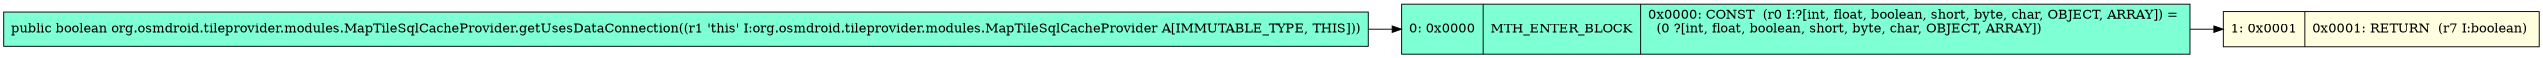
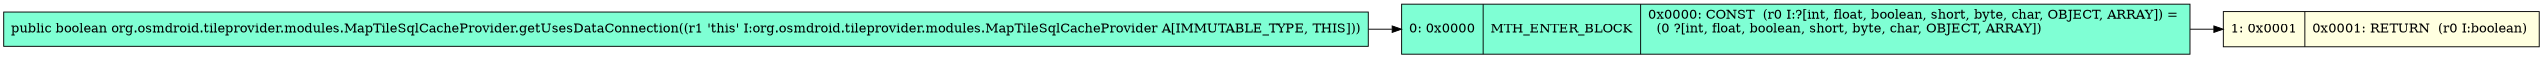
node "1: 0x0001": text "0x0001: RETURN  (r7 I:boolean)" -> "0x0001: RETURN  (r0 I:boolean)"
